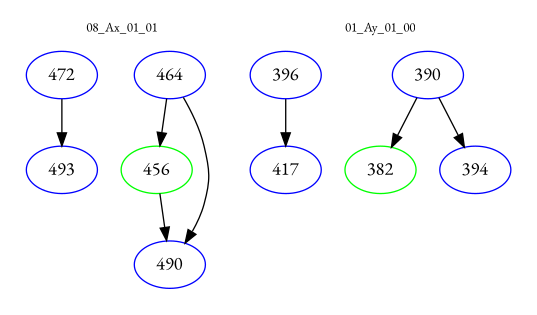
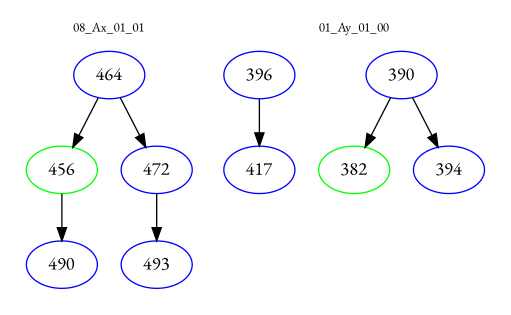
edge "464" -> "490": now "464" -> "472"
